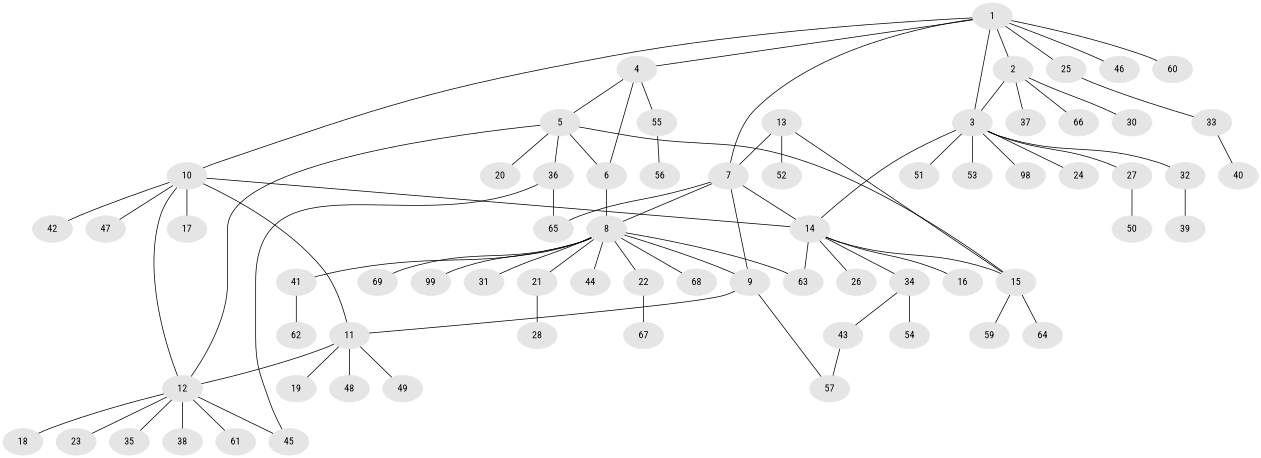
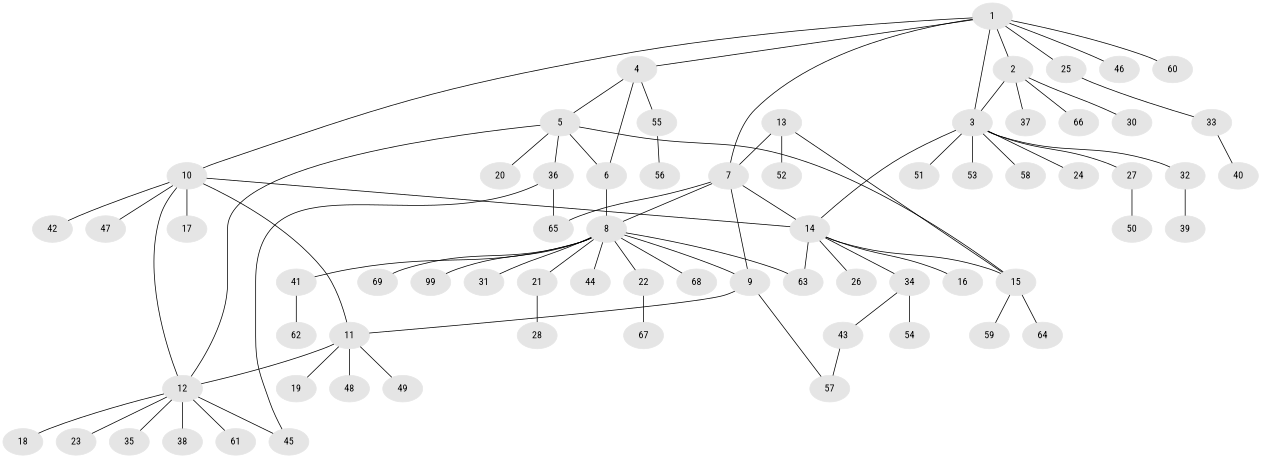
node "98": label "98" -> "58"
